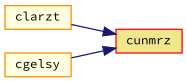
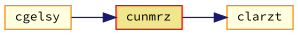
edge "clarzt" -> "cunmrz": reversed
